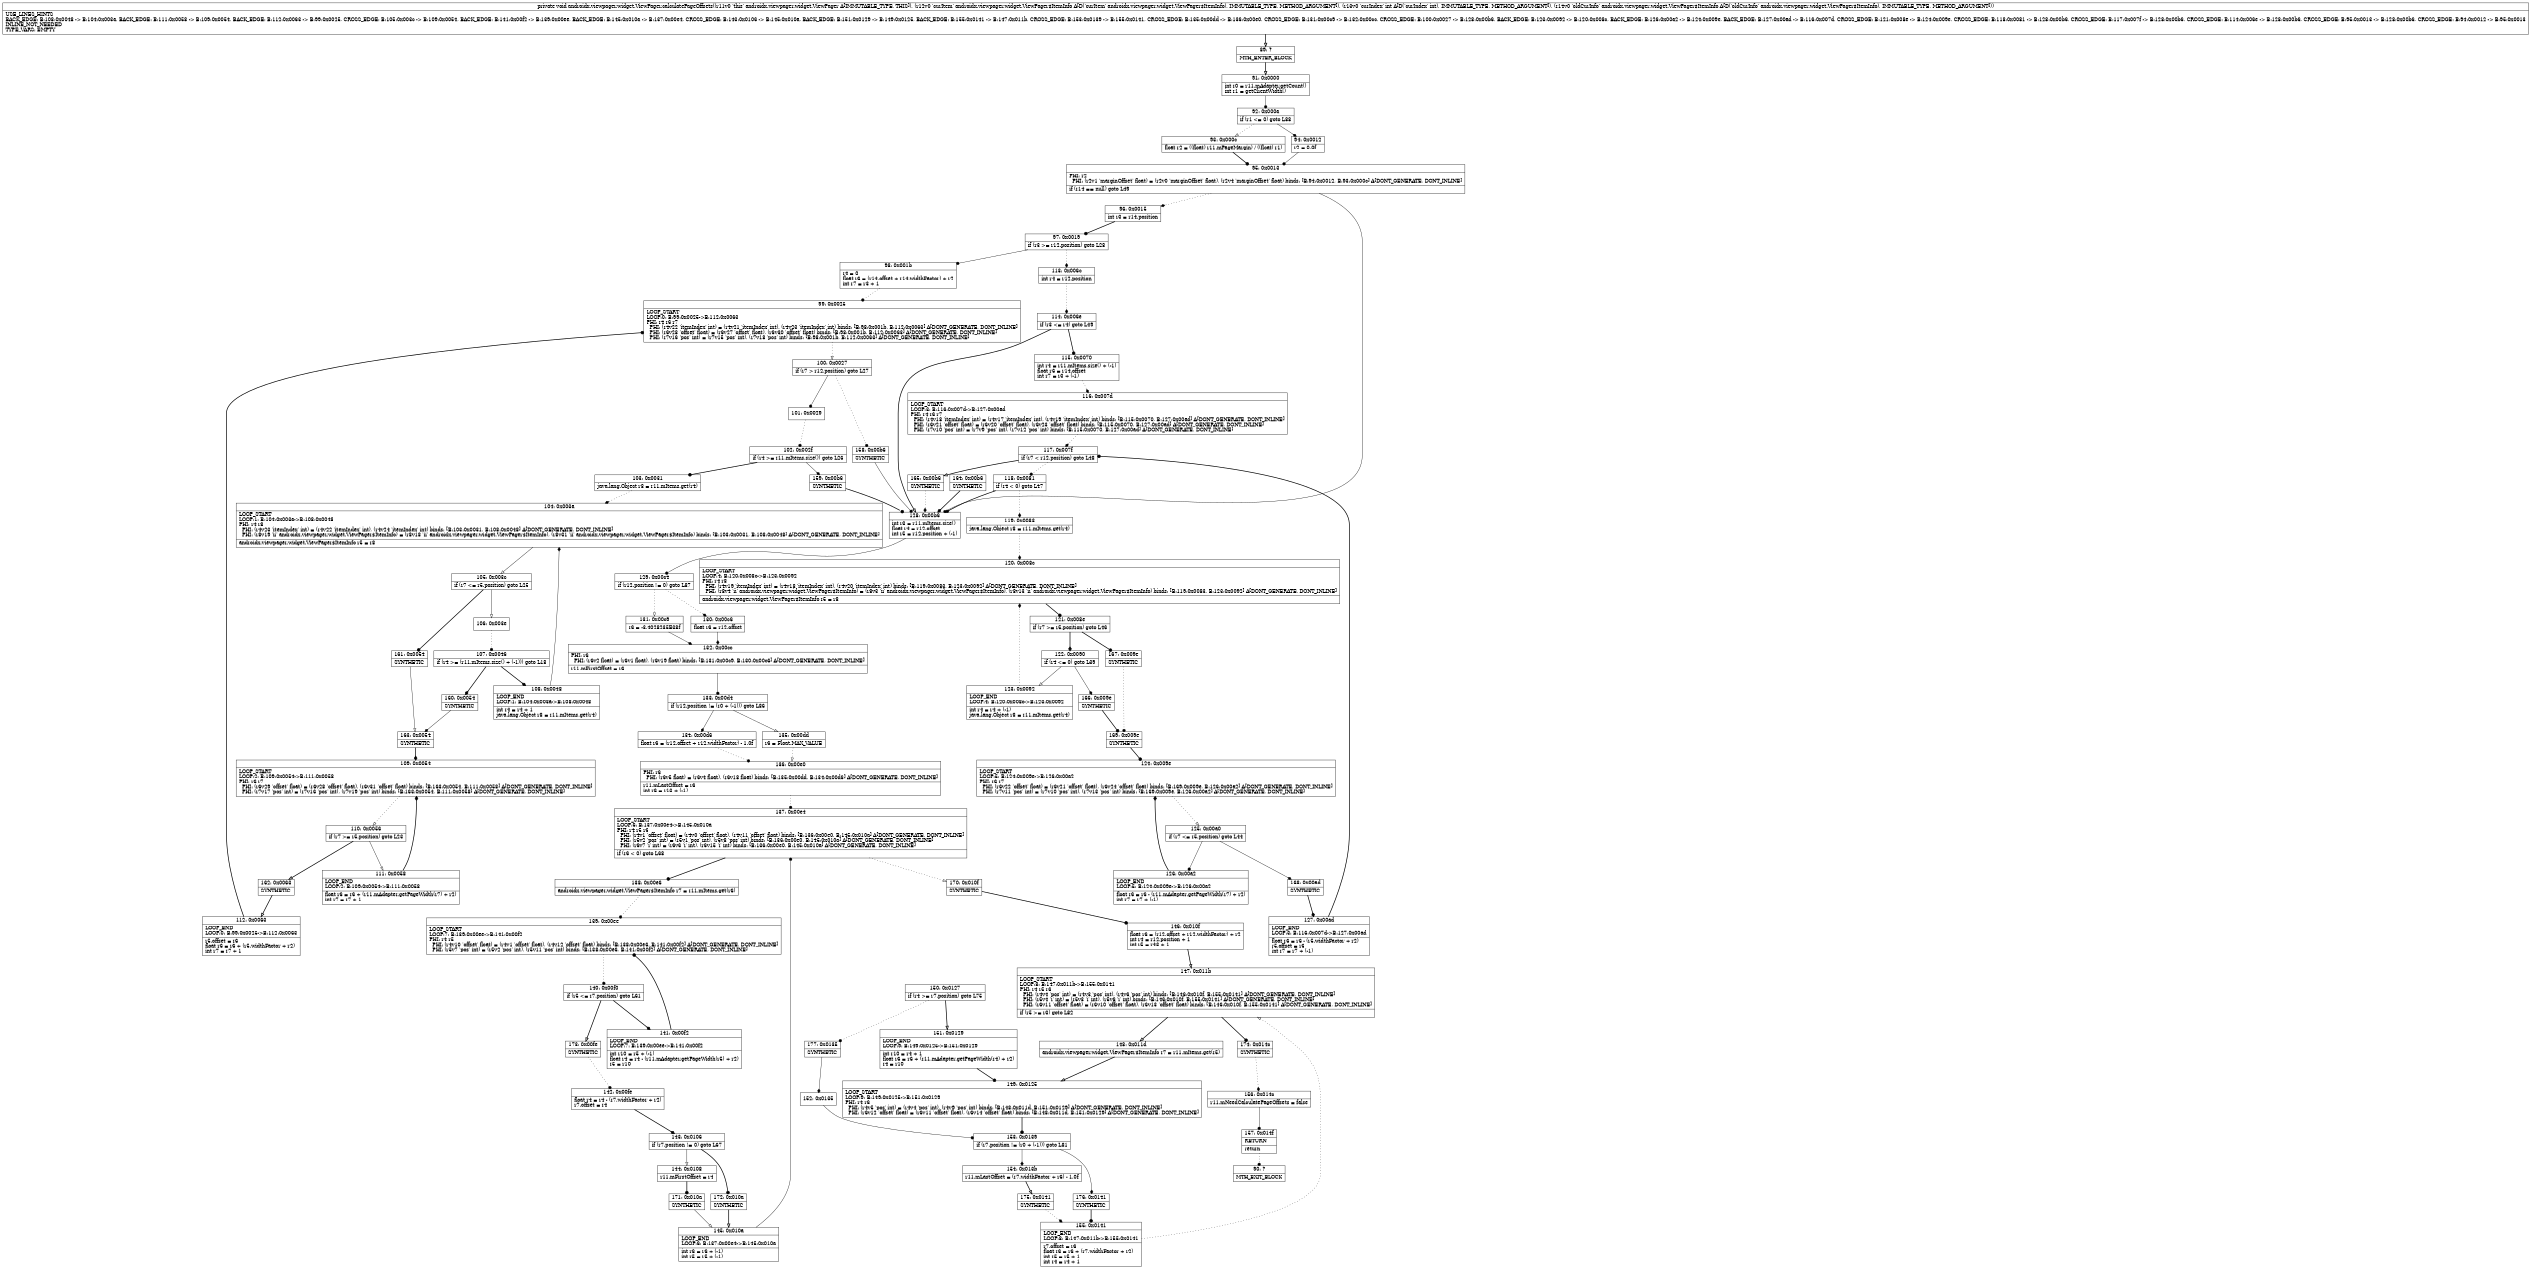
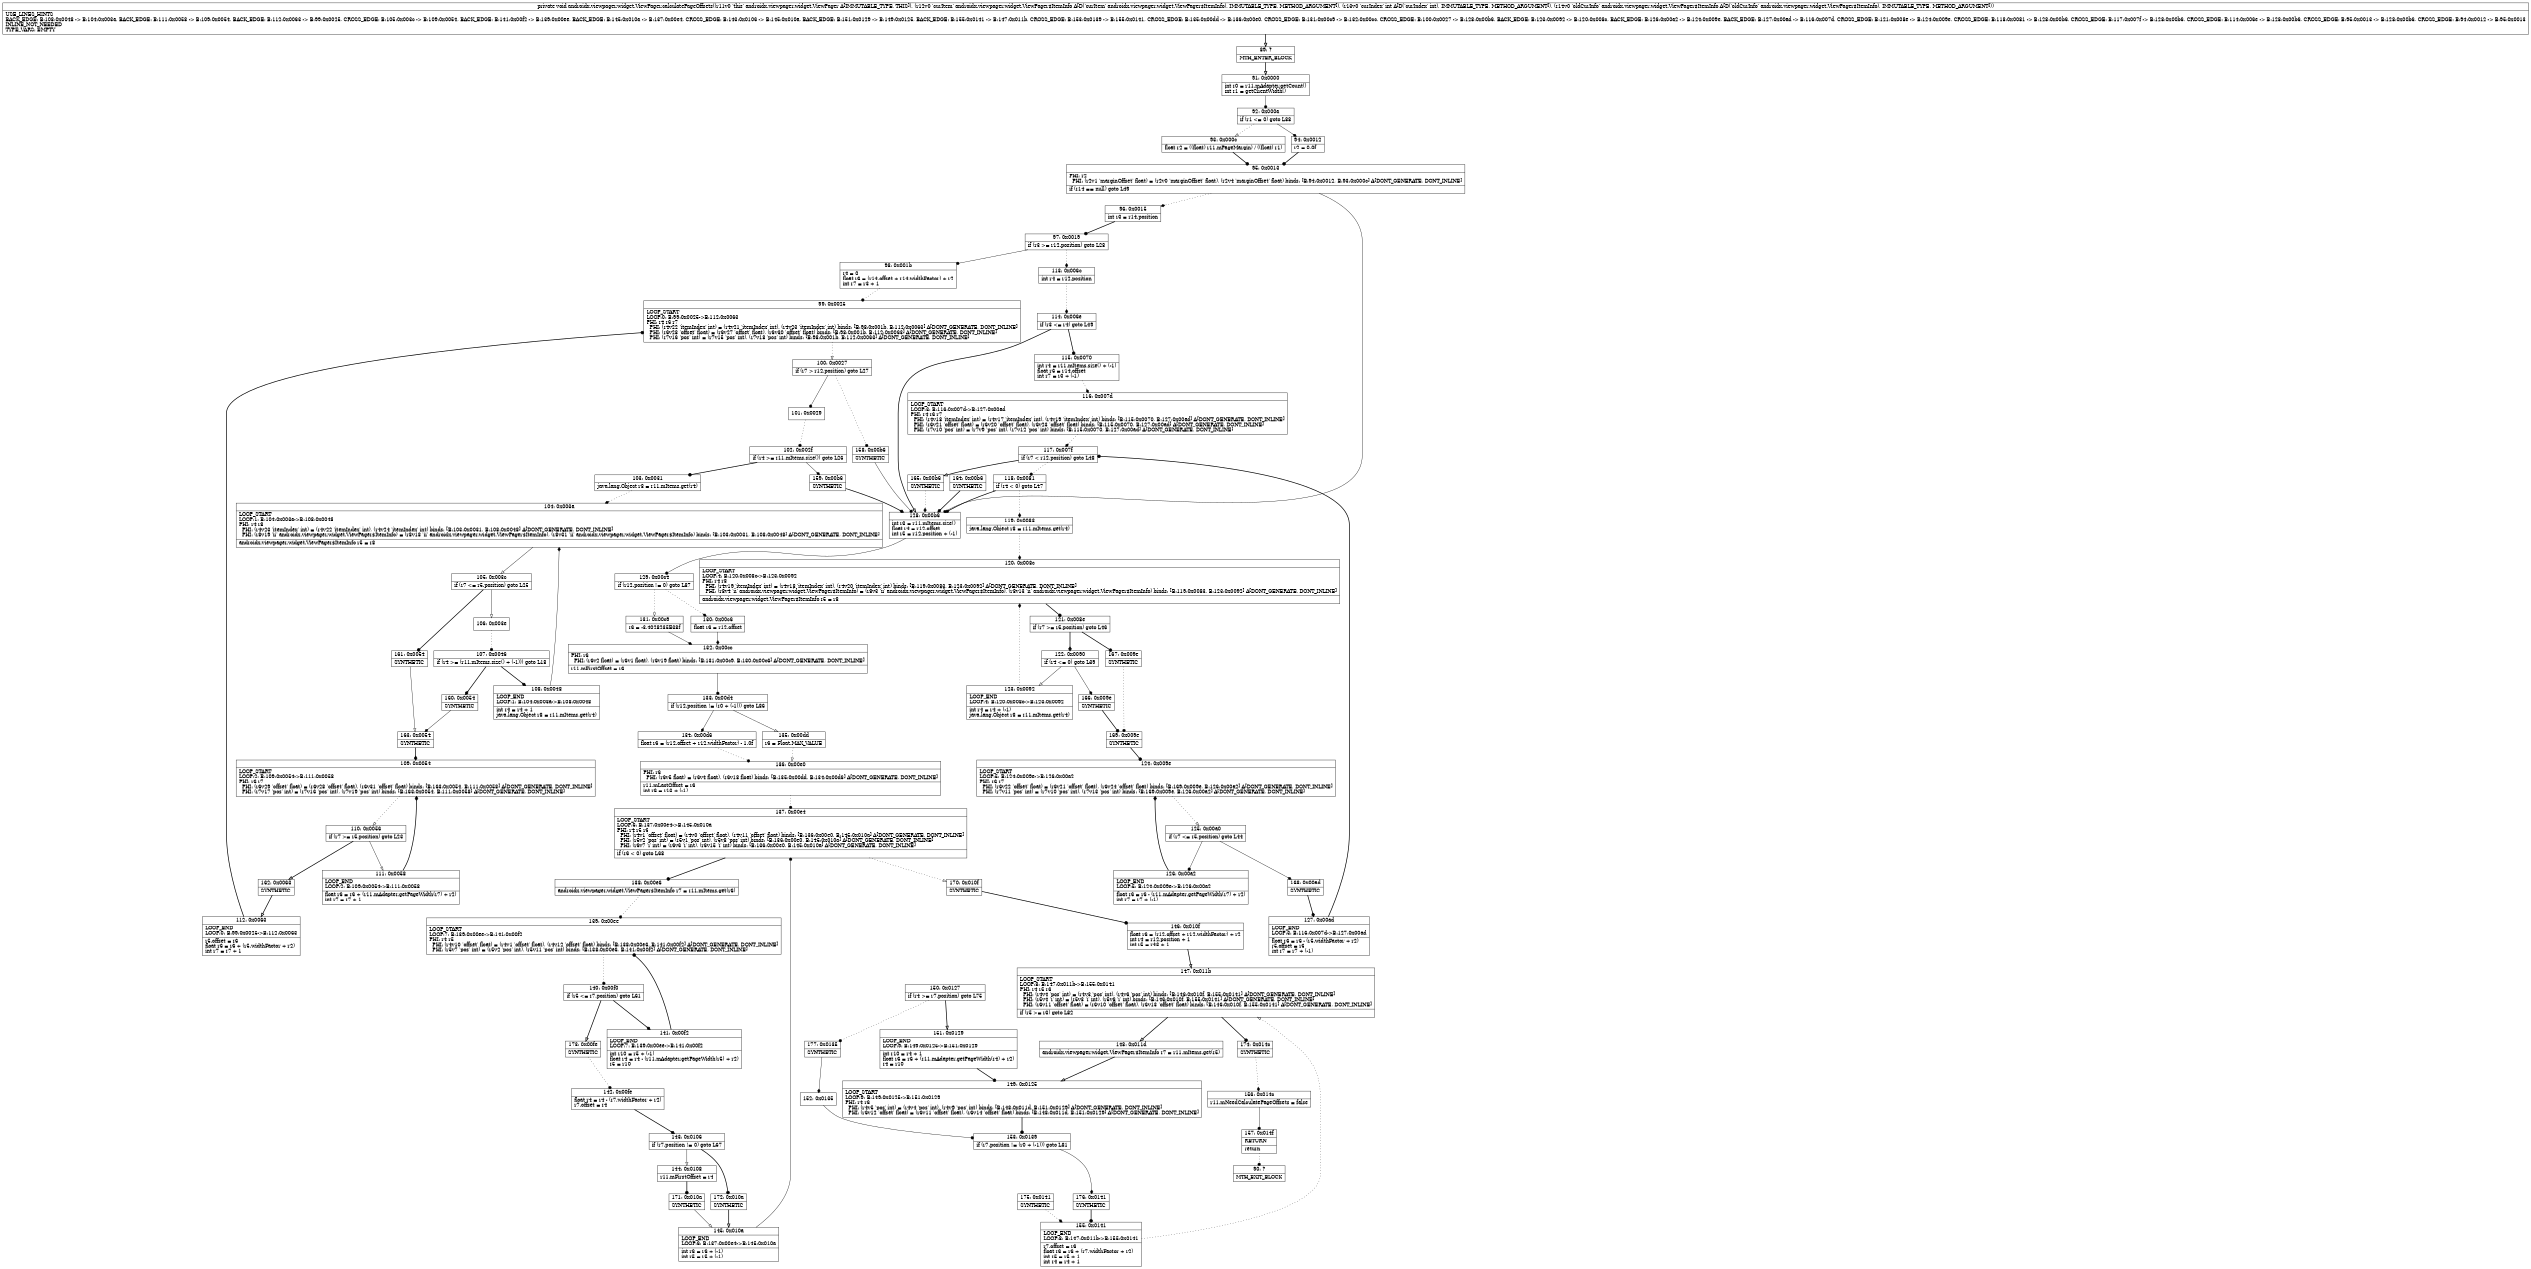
edge "94: 0x0012" -> "95: 0x0013": style solid -> bold
edge "159: 0x00b6" -> "128: 0x00b6": arrowhead dot -> diamond
node "154: 0x013b": removed
